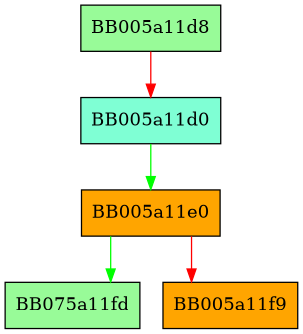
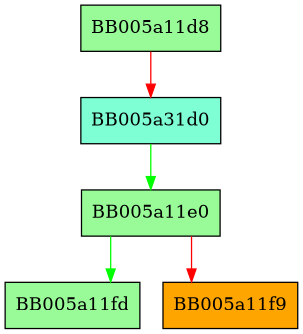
node "BB005a11d0": label "BB005a11d0" -> "BB005a31d0"
node "BB005a11e0": fillcolor orange -> palegreen
node "BB075a11fd": label "BB075a11fd" -> "BB005a11fd"
